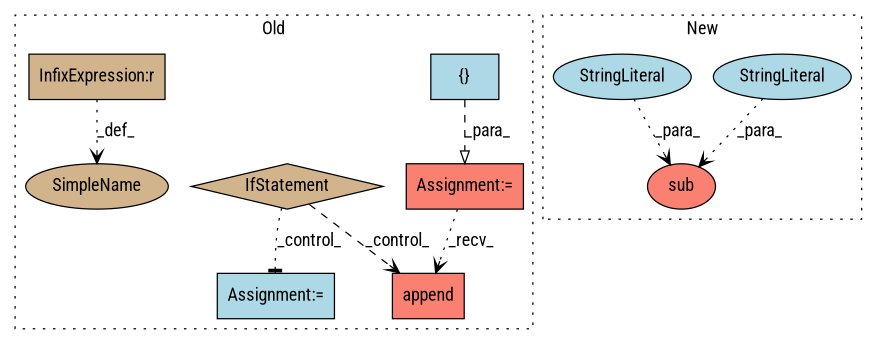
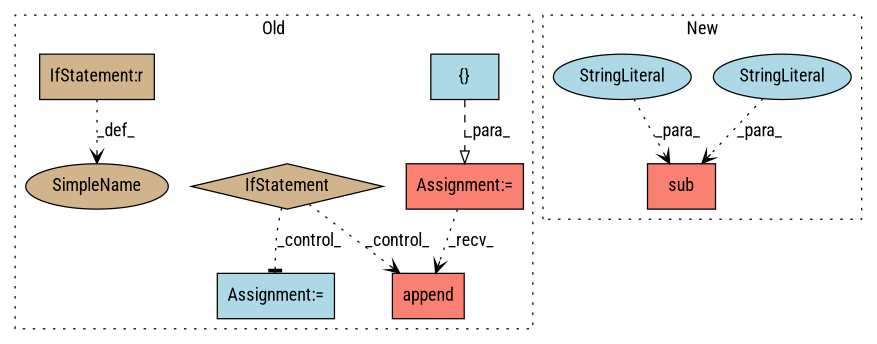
node "InfixExpression:r": label "InfixExpression:r" -> "IfStatement:r"
node "sub": shape ellipse -> box
edge "IfStatement" -> "append": style dashed -> dotted
